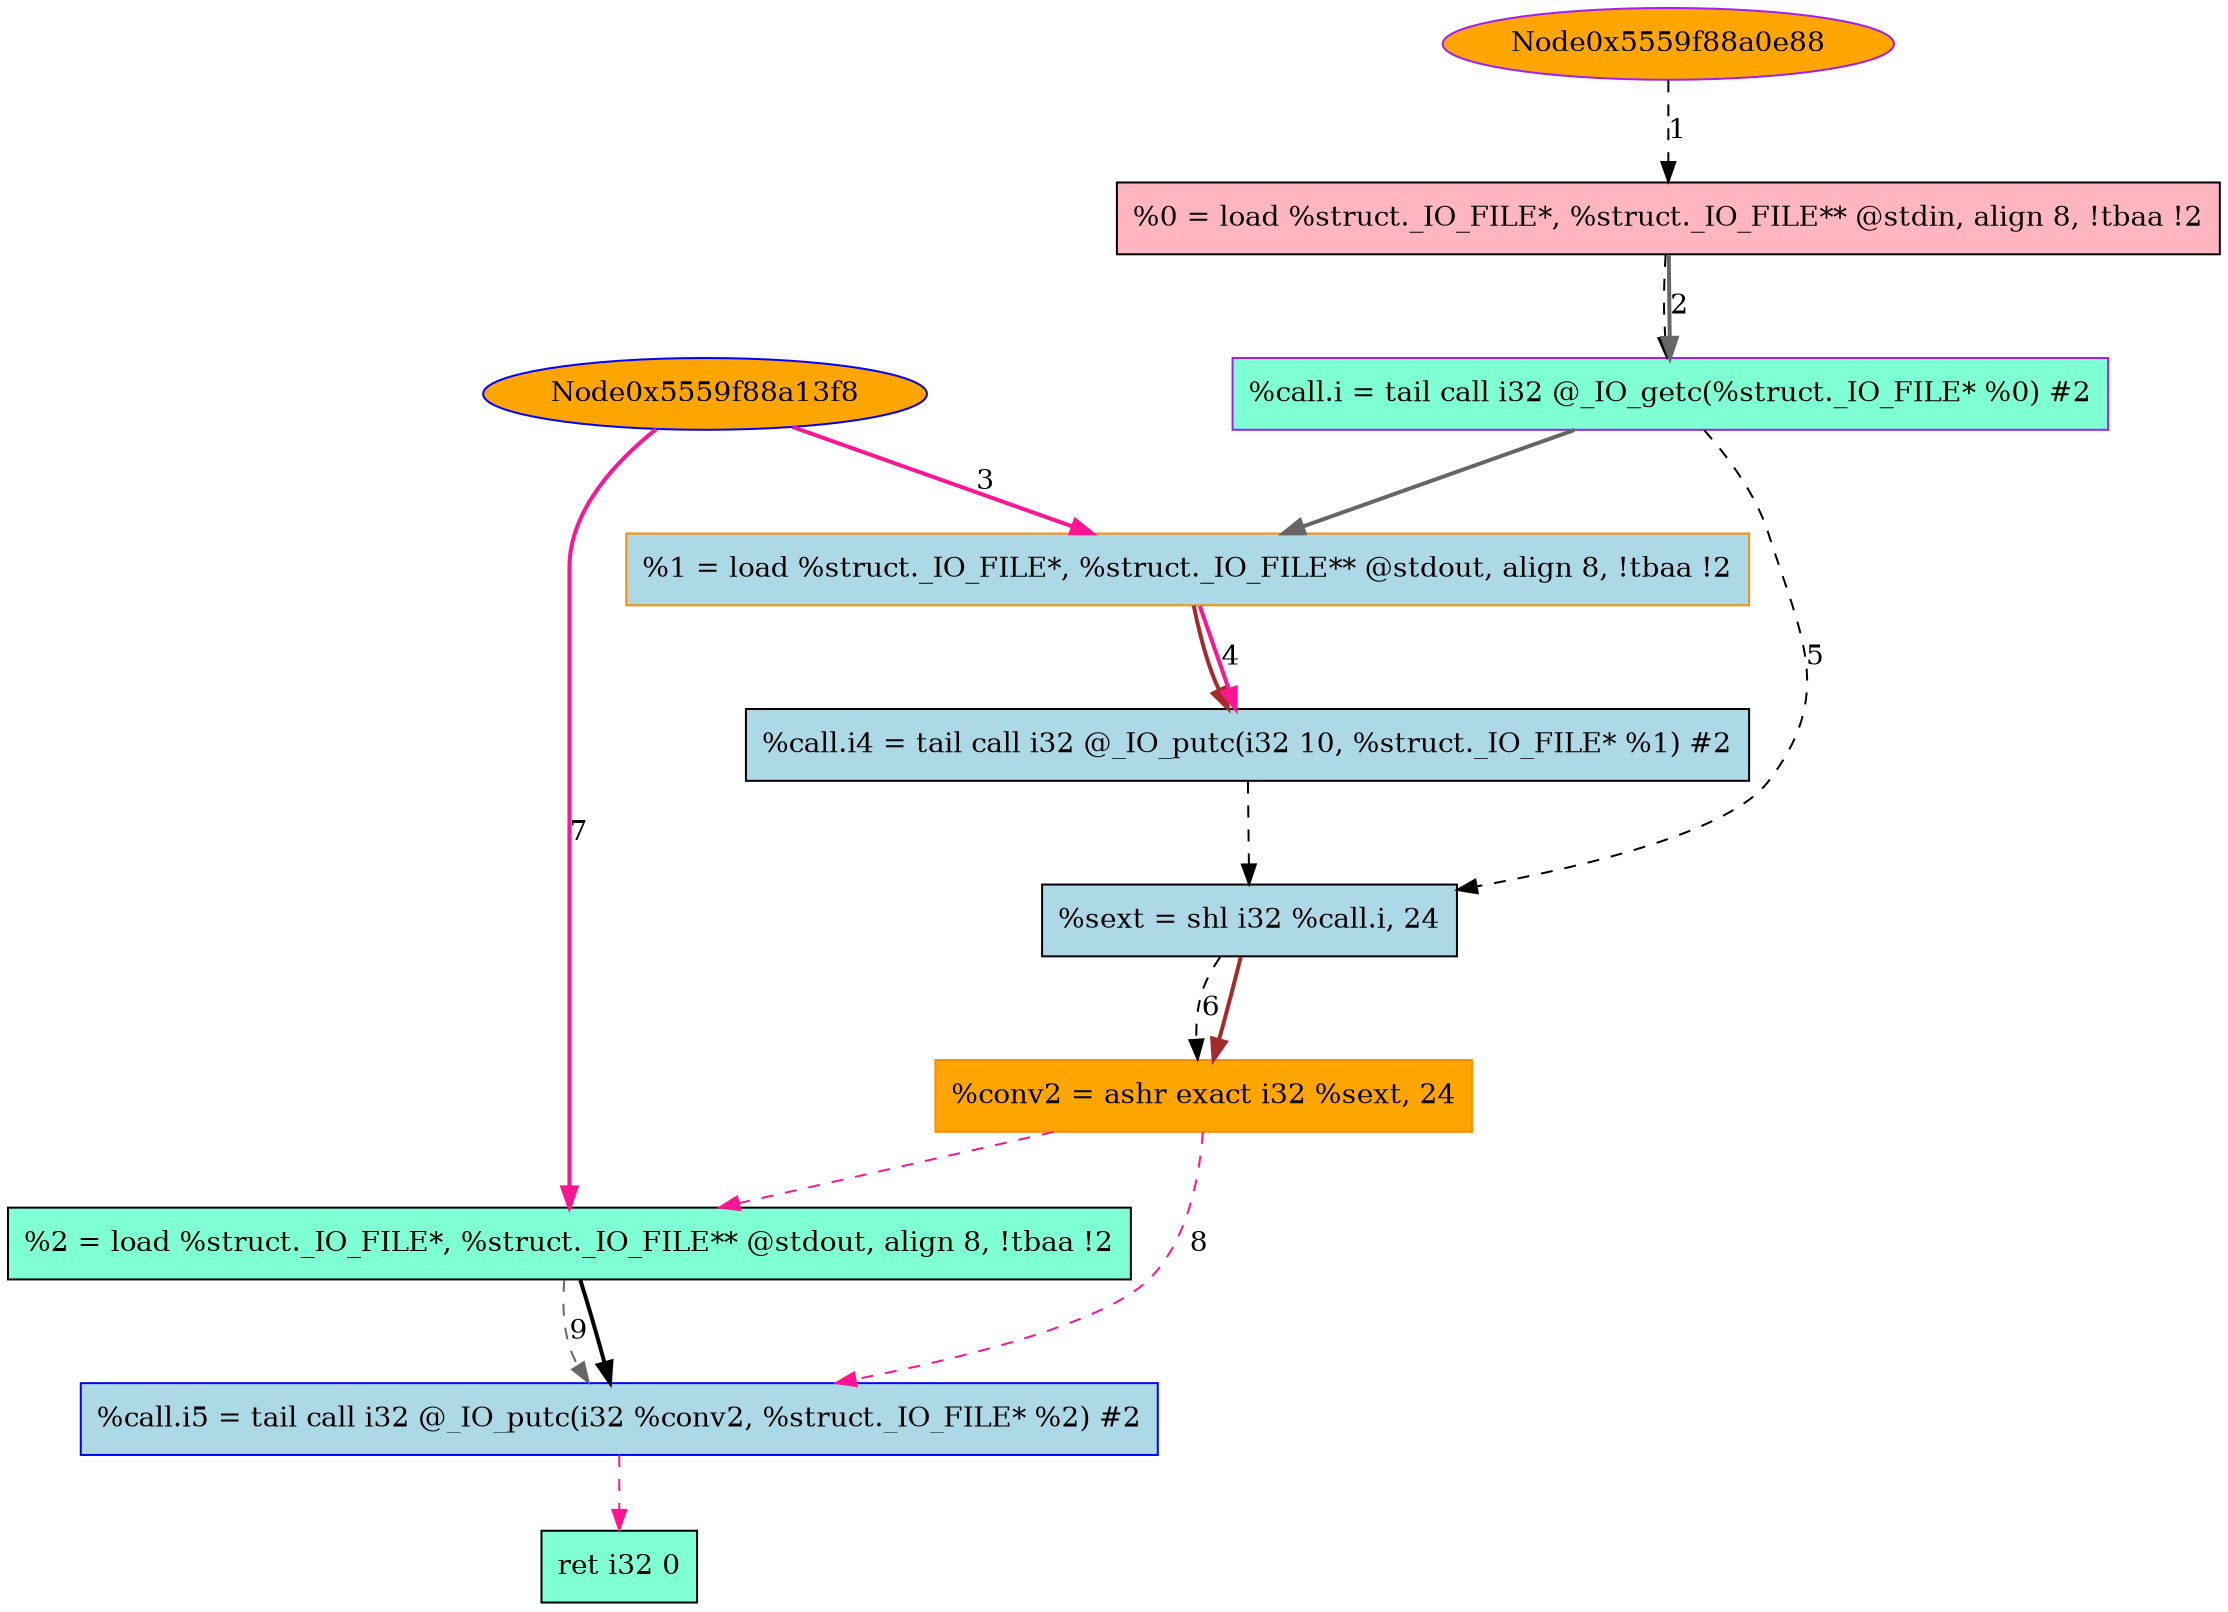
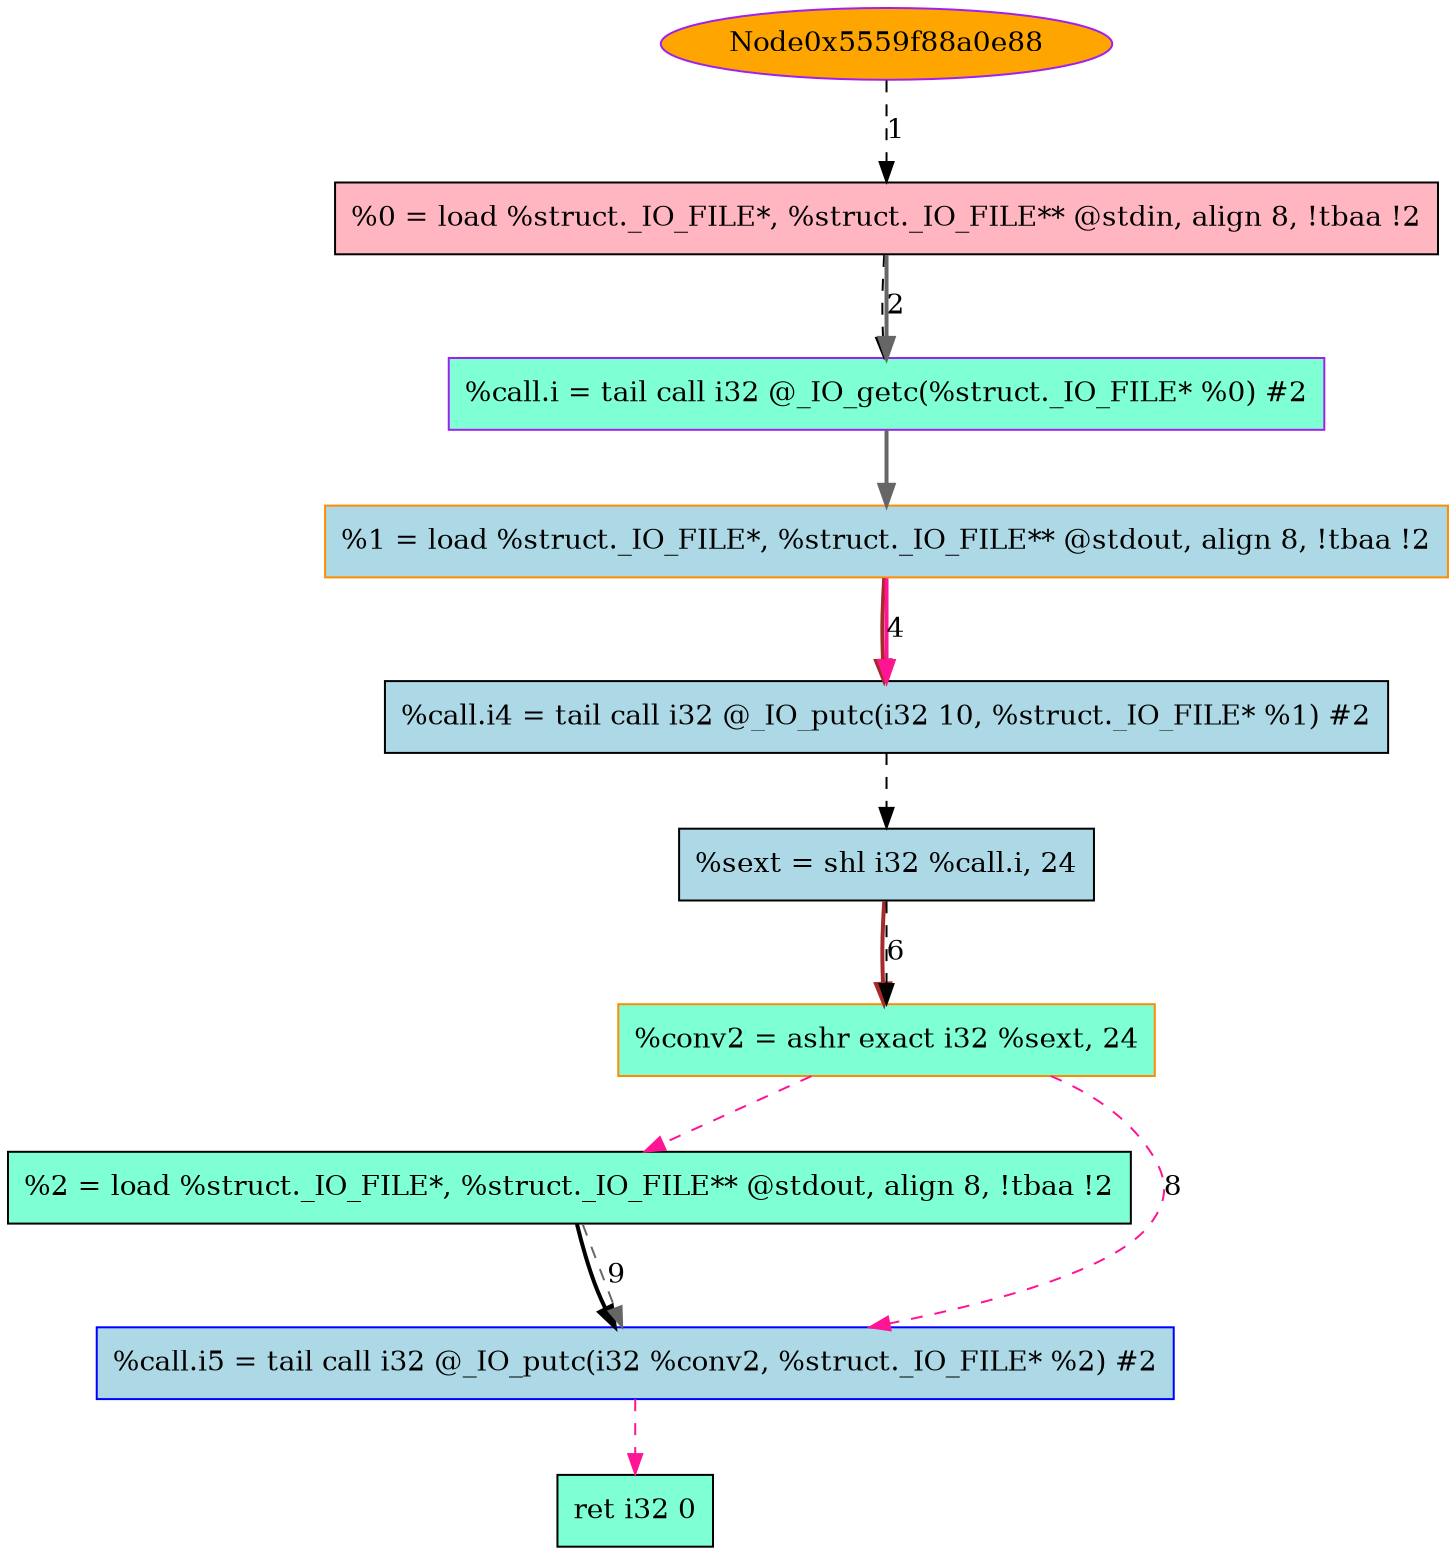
node "Node0x5559f88a13f8": removed
edge "%call.i = tail call i32 @_IO_getc(%struct._IO_FILE* %0) #2" -> "%sext = shl i32 %call.i, 24": removed, label "5"
node "%conv2 = ashr exact i32 %sext, 24": fillcolor orange -> aquamarine
